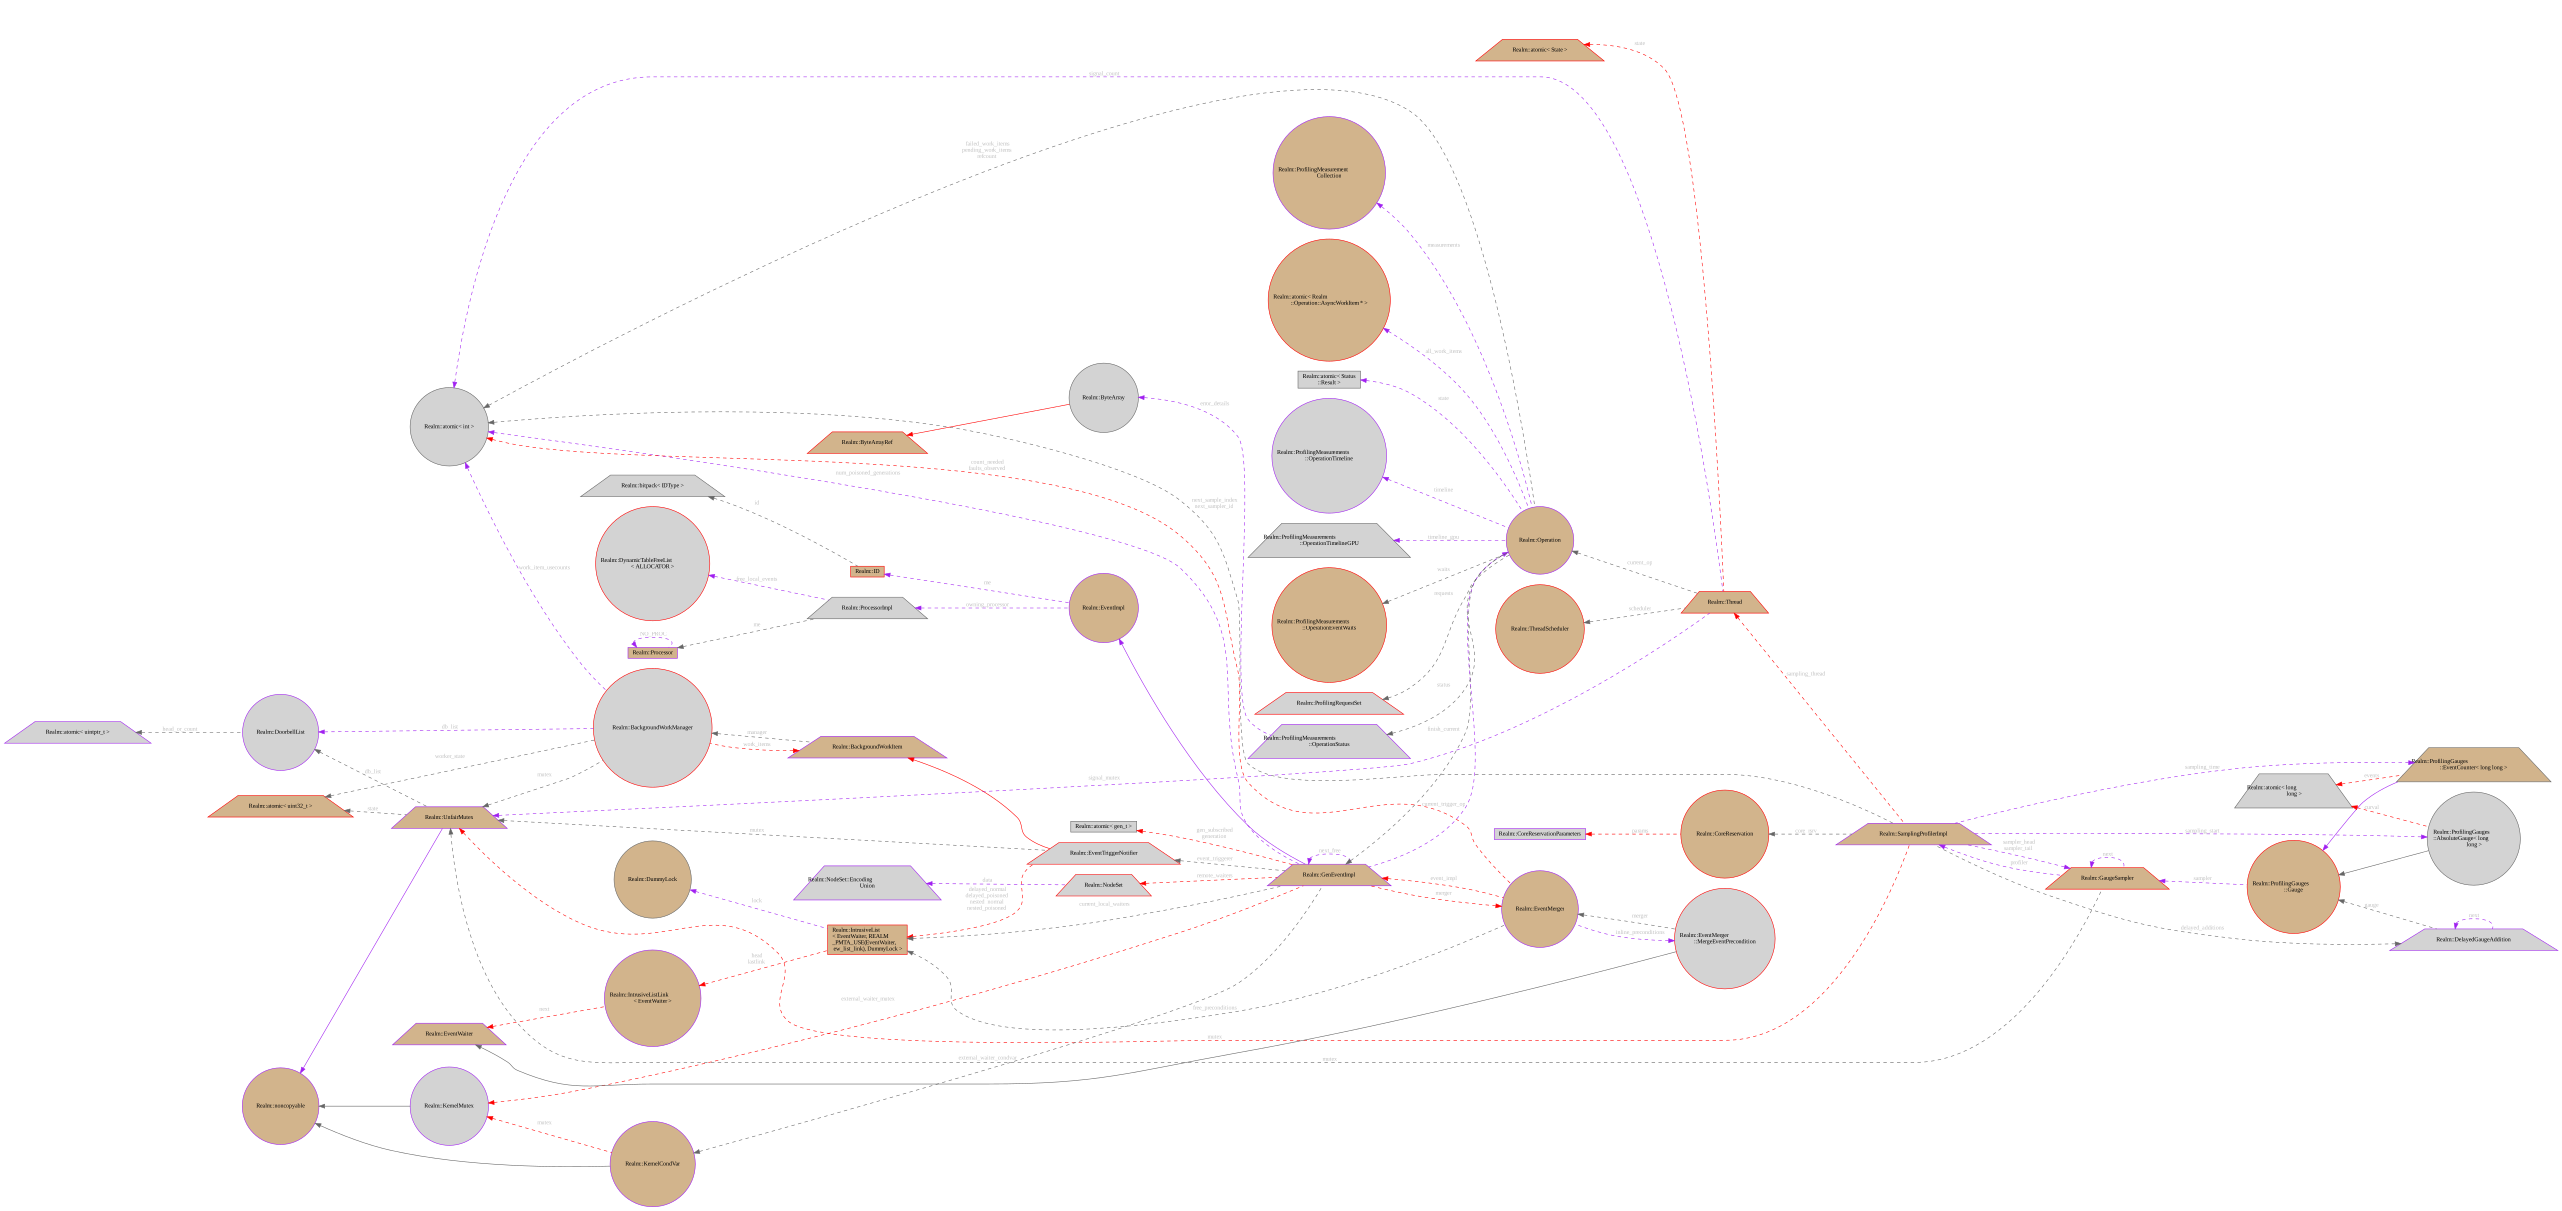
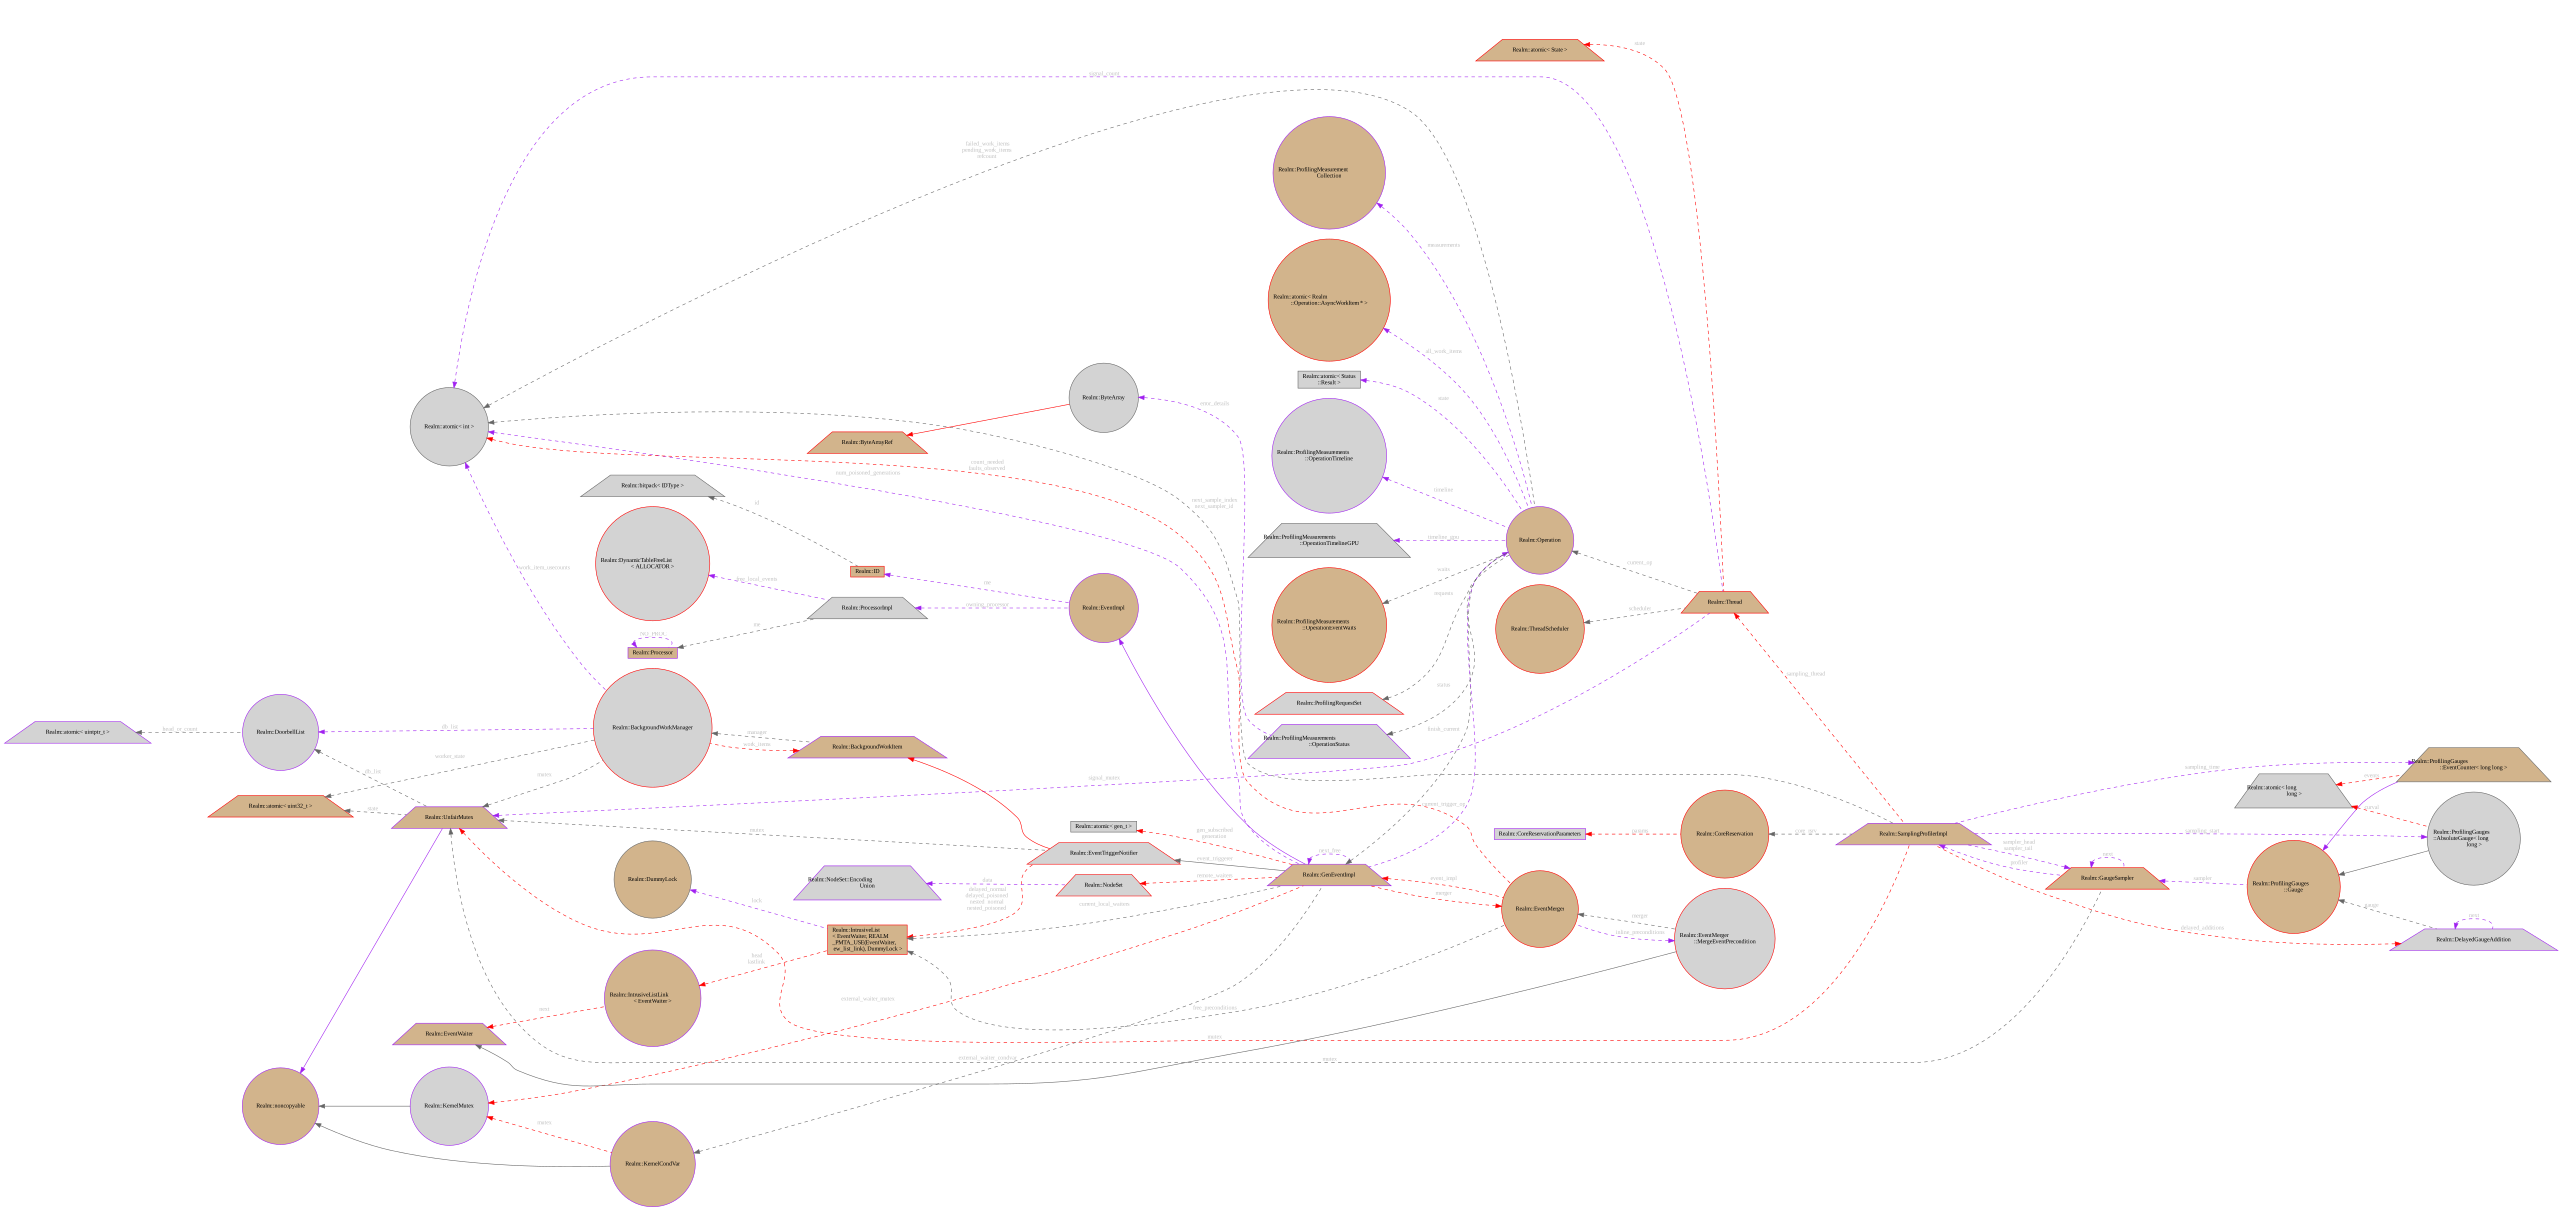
edge "Realm::GenEventImpl" -> "Realm::EventTriggerNotifier": style dashed -> solid
node "Realm::EventMerger": color purple -> red
edge "Realm::SamplingProfilerImpl" -> "Realm::DelayedGaugeAddition": color gray40 -> red
